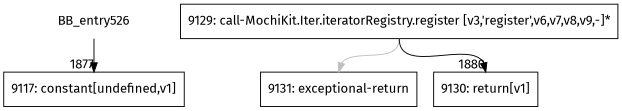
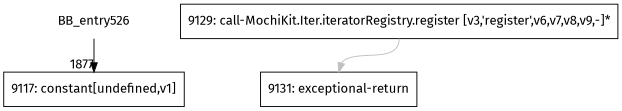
node "9130: return[v1]": removed
